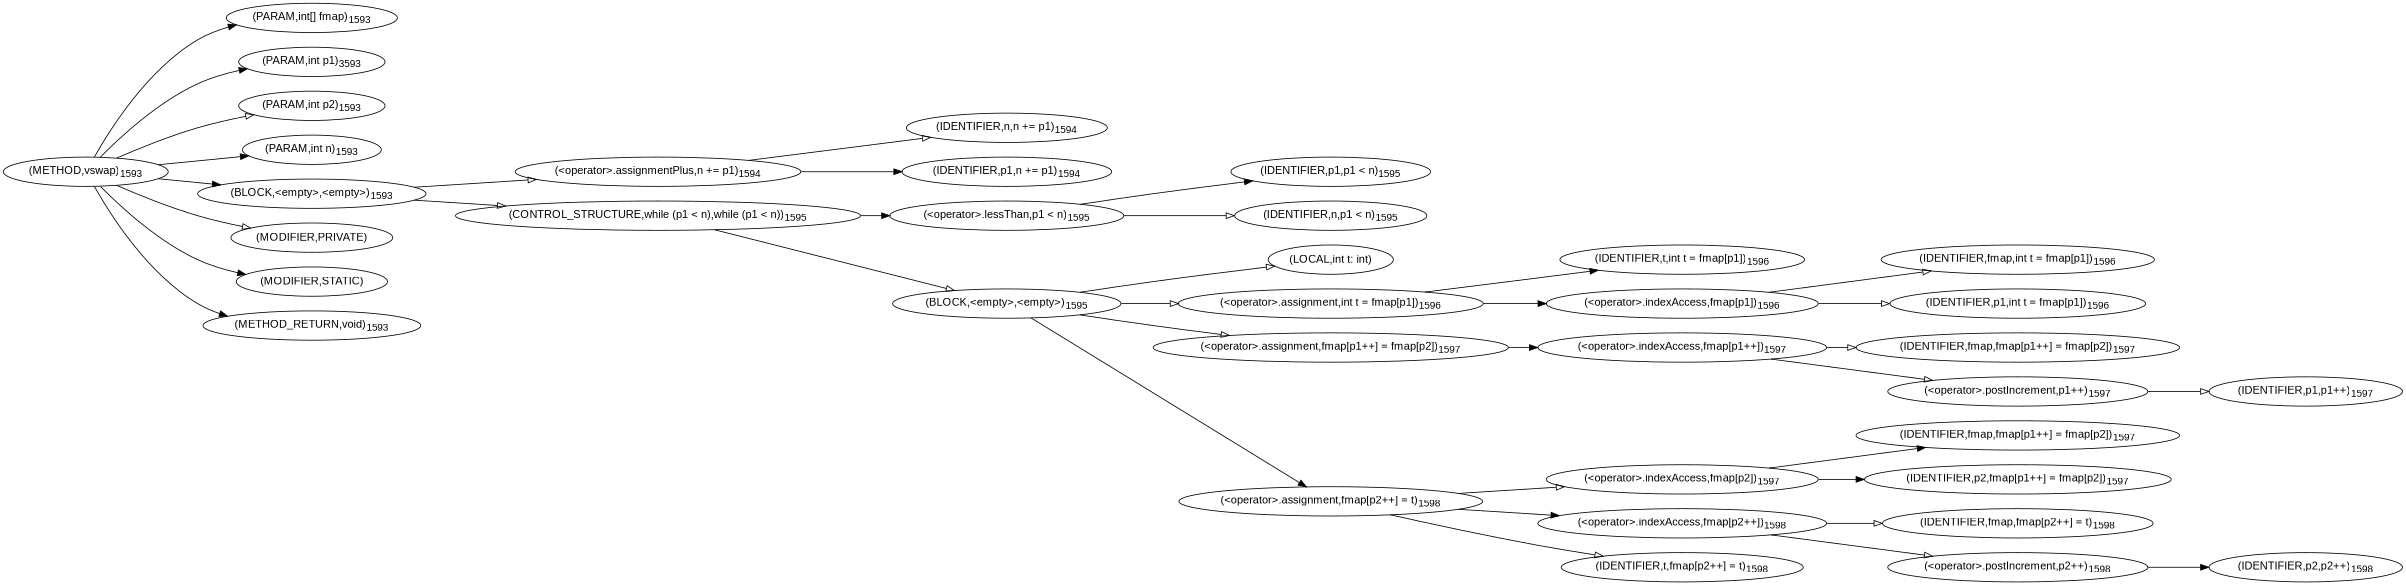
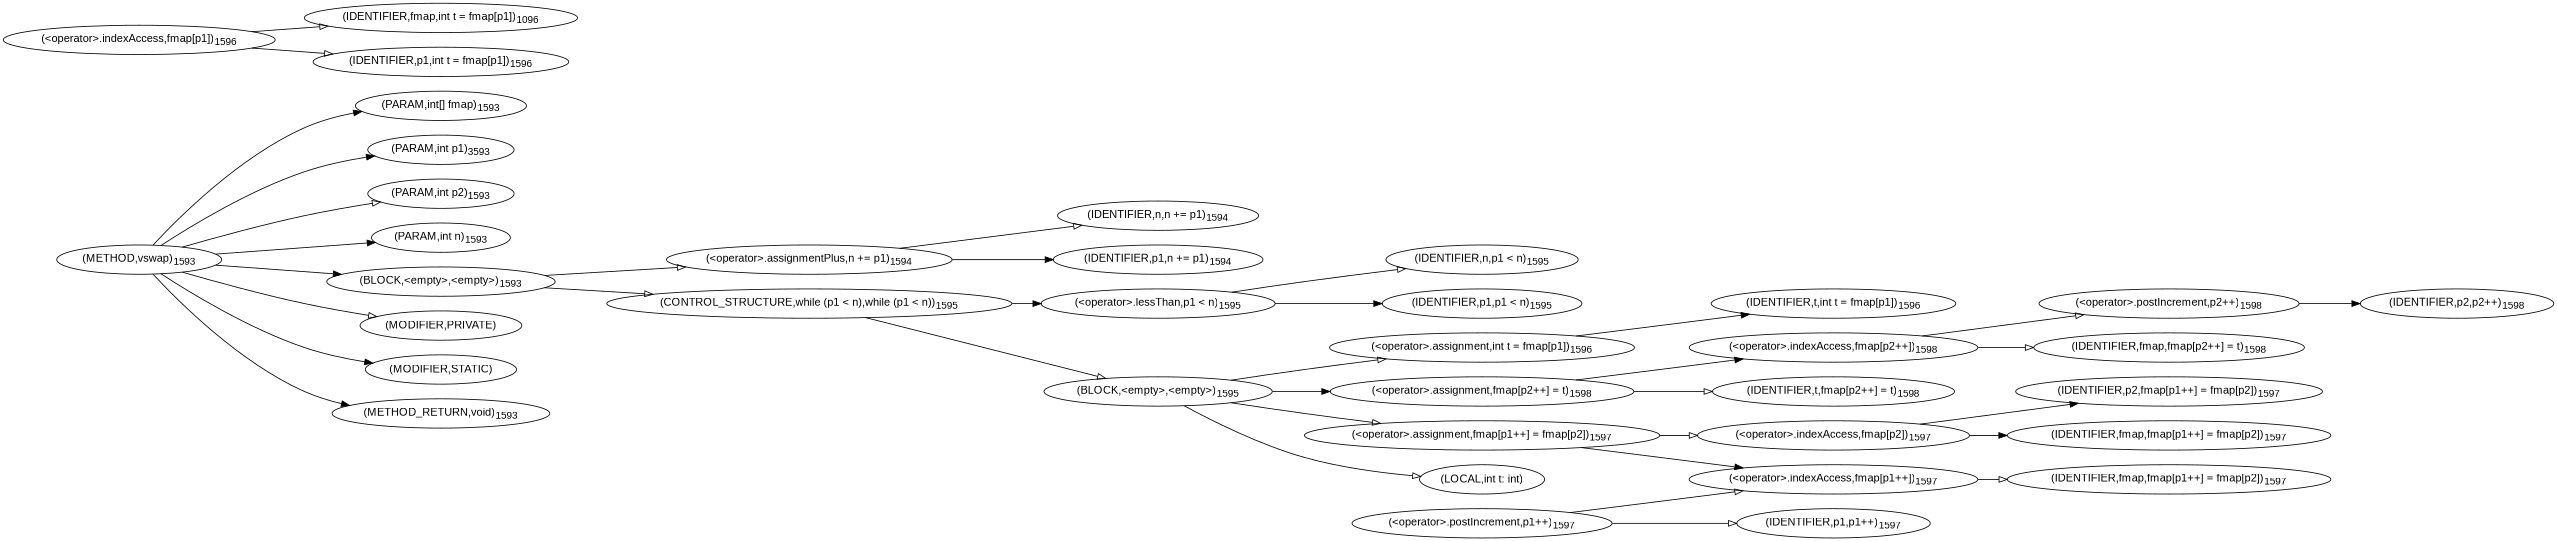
node "(IDENTIFIER,fmap,int t = fmap[p1])": text "1596" -> "1096"
edge "(<operator>.assignment,int t = fmap[p1])" -> "(<operator>.indexAccess,fmap[p1])": removed
edge "(<operator>.indexAccess,fmap[p1++])" -> "(<operator>.postIncrement,p1++)": reversed
edge "(<operator>.assignment,fmap[p2++] = t)" -> "(<operator>.indexAccess,fmap[p2])": now "(<operator>.assignment,fmap[p1++] = fmap[p2])" -> "(<operator>.indexAccess,fmap[p2])"
